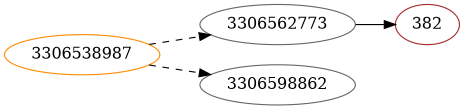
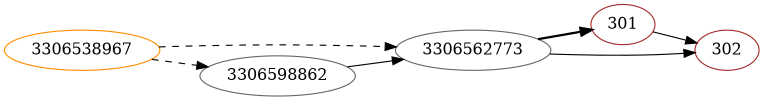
node "382": label "382" -> "302"
node "301": added
node "3306538987": label "3306538987" -> "3306538967"
edge "3306598862" -> "3306562773": added
